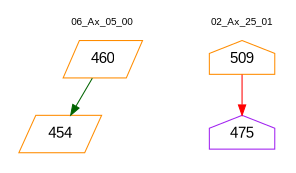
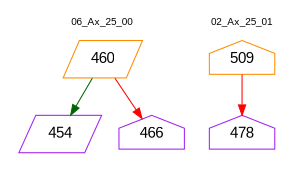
cluster "06_Ax_05_00": label "06_Ax_05_00" -> "06_Ax_25_00"
node "454": color darkorange -> purple
node "466": added
node "475": label "475" -> "478"
